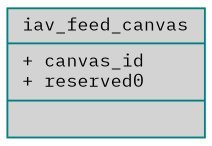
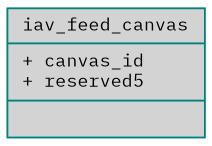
node "iav_feed_canvas": text "+ reserved0" -> "+ reserved5"
